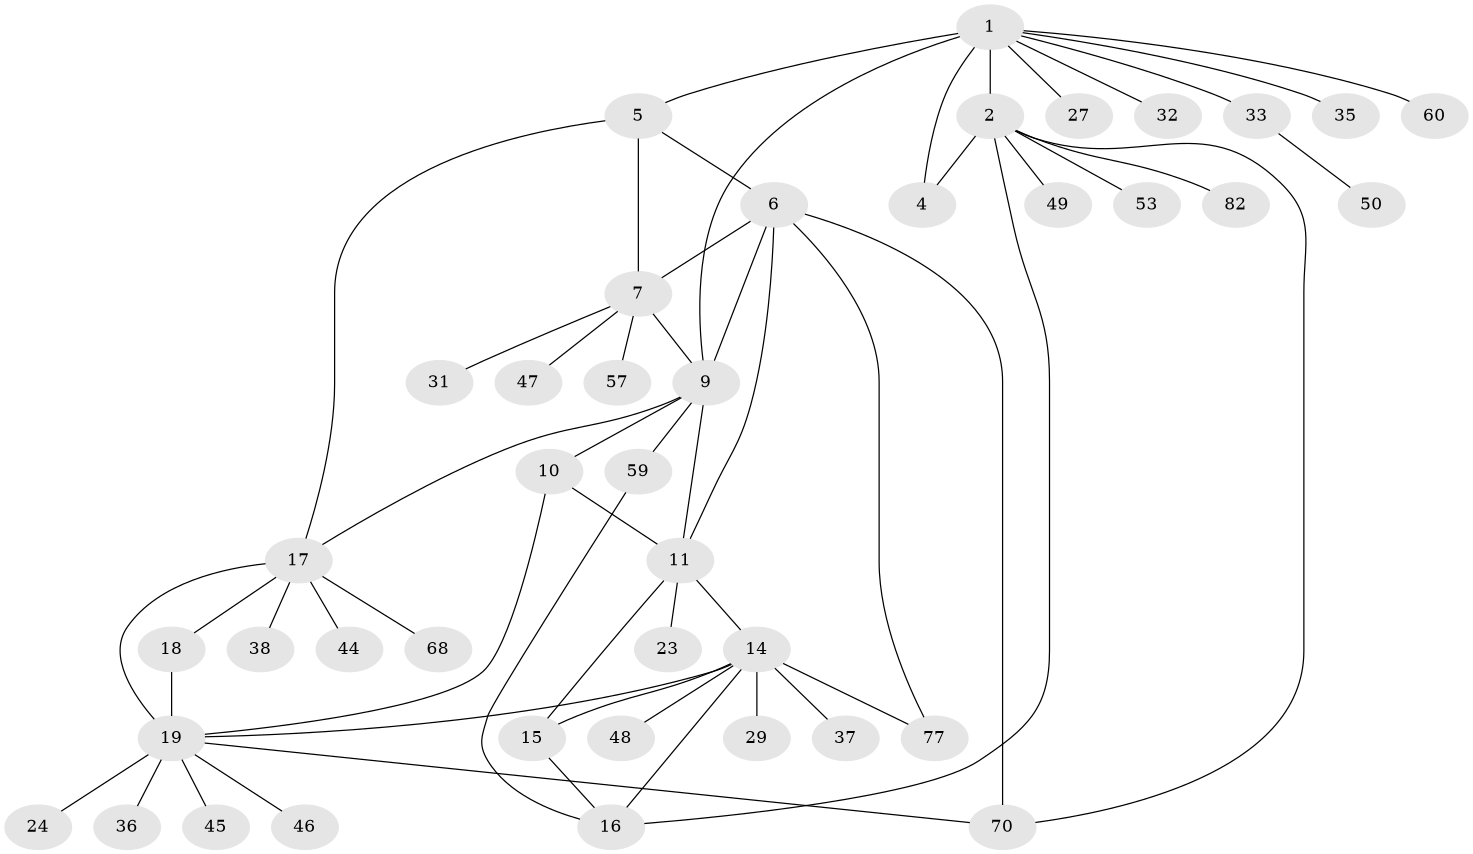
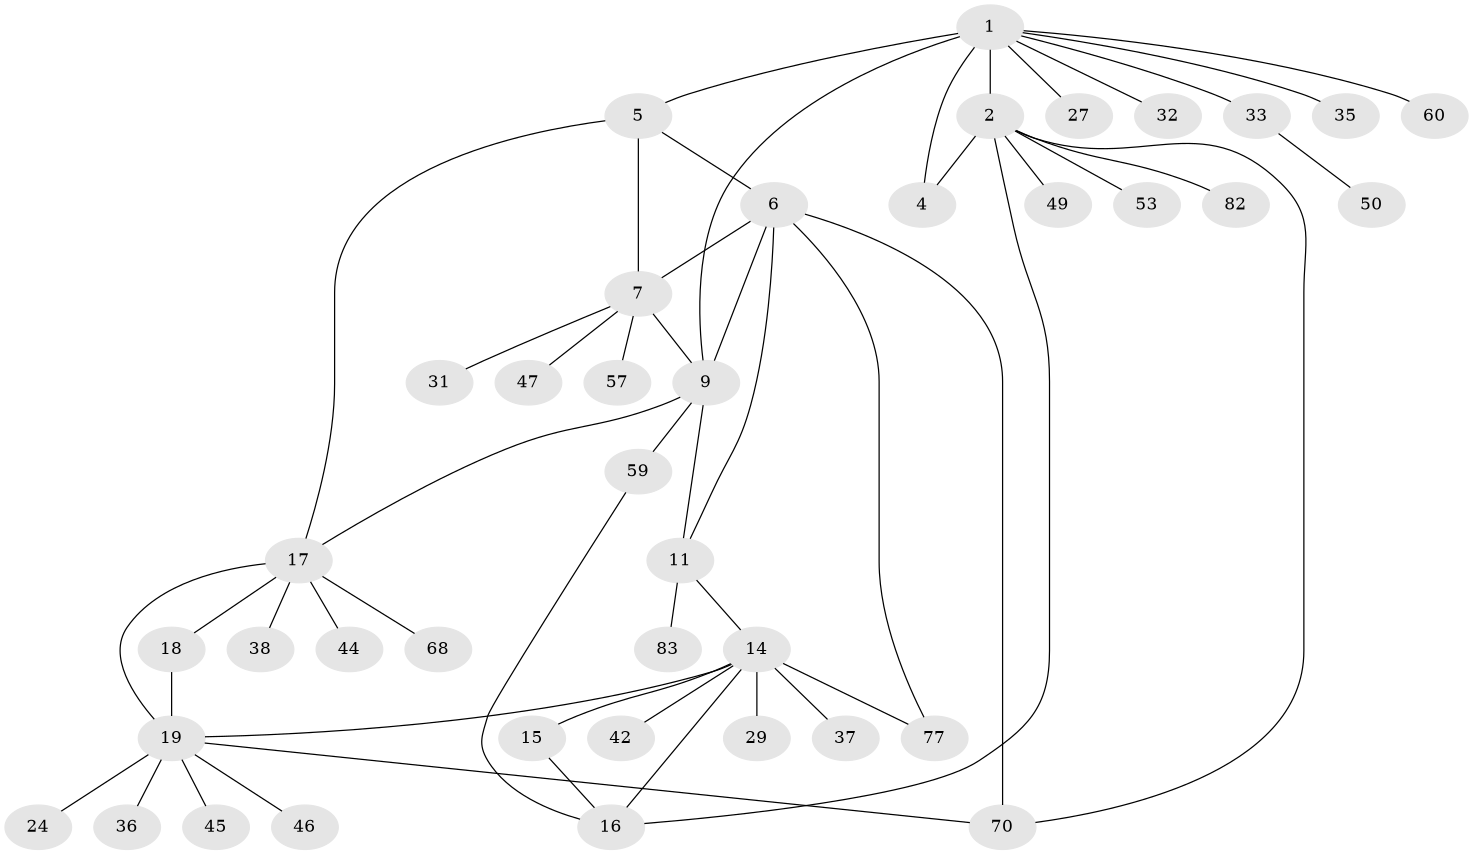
node "10": removed
edge "11" -- "15": removed
node "23": label "23" -> "83"
node "48": label "48" -> "42"
